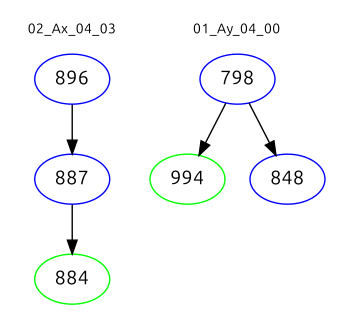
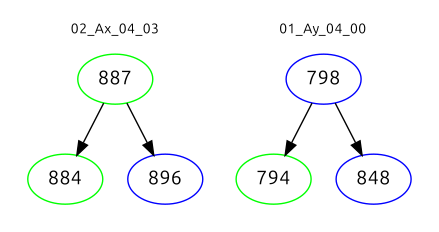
edge "896" -> "887": reversed
node "887": color blue -> green
node "994": label "994" -> "794"
